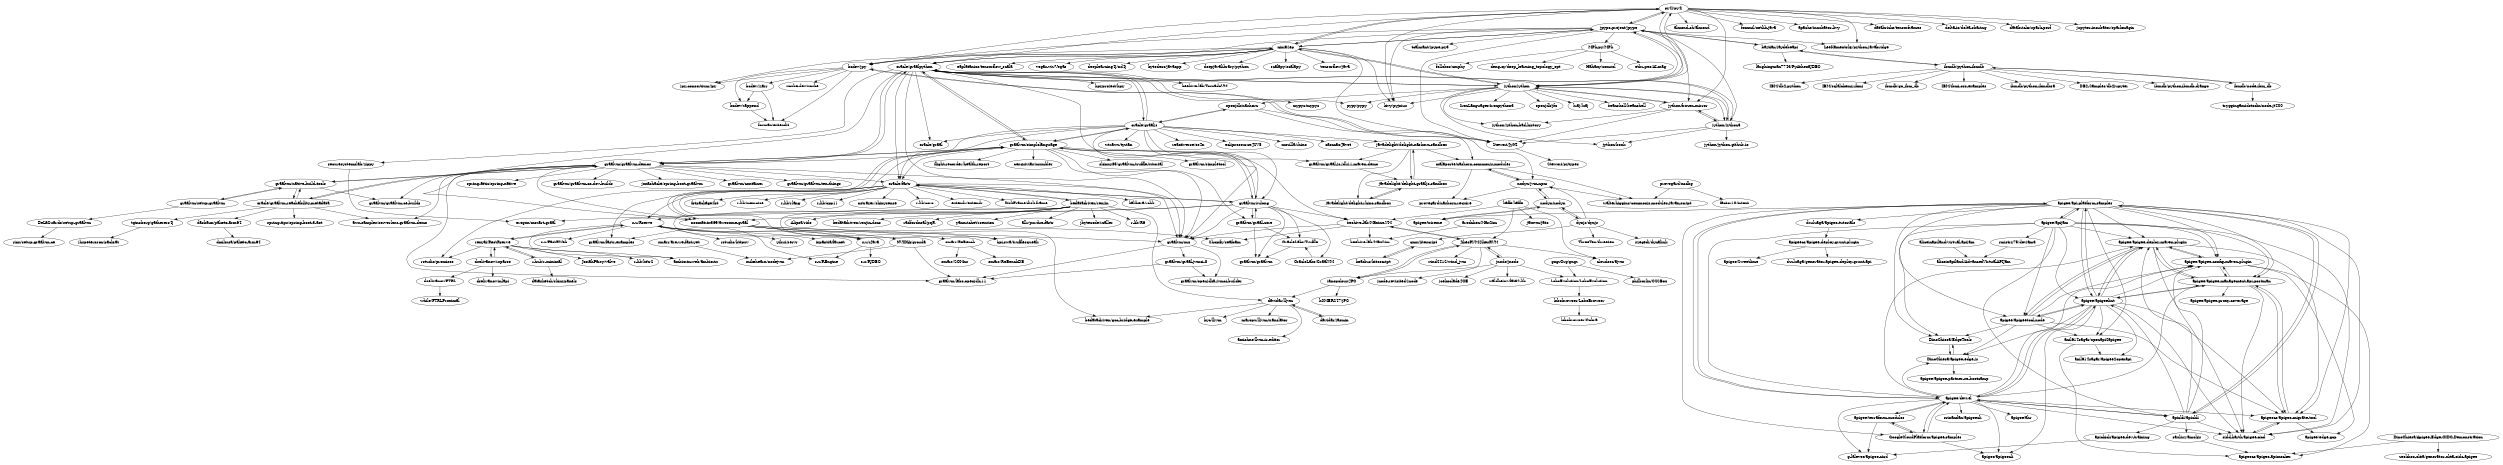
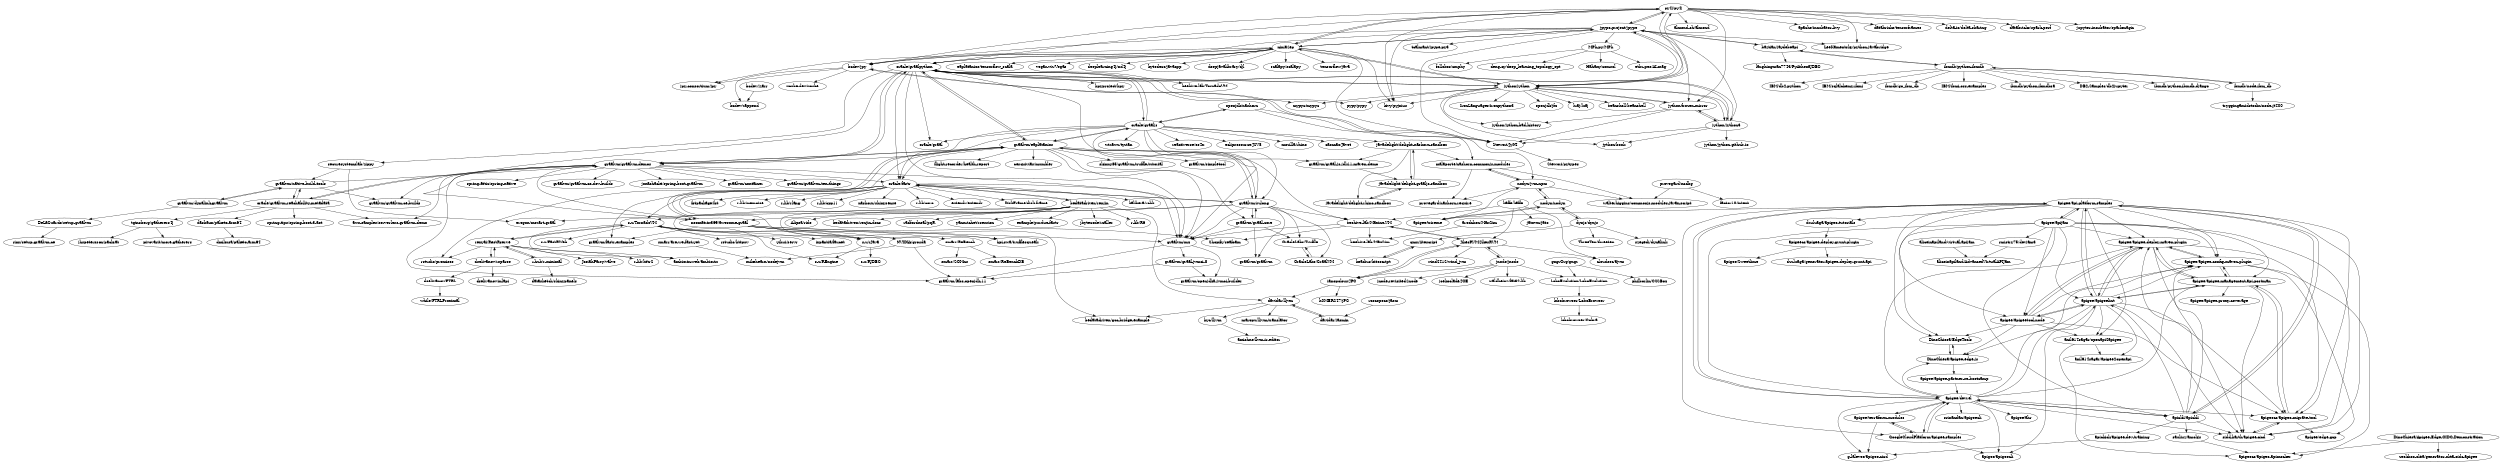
node "fommil/netlib-java": removed
node "deepjavalibrary/python": label "deepjavalibrary/python" -> "deepjavalibrary/djl"
edge "bcdev/jpy" -> "bcdev/jzarr": removed
edge "jython/jython" -> "openjdk/nashorn": now "jython/jython" -> "mypyc/mypyc"
node "forman/extendit": removed
node "graalvm/simplelanguage": label "graalvm/simplelanguage" -> "graalvm/eaplatanios"
edge "graalvm/graalvm-demos" -> "graalvm/native-build-tools": now "securesystemslab/zippy" -> "graalvm/native-build-tools"
edge "dynjs/dynjs" -> "nodyn/jvm-npm": now "apigee/trireme" -> "nodyn/jvm-npm"
node "graalvm/setup-graalvm": label "graalvm/setup-graalvm" -> "graalvm/dynalink-graalvm"
node "nstrayer/shinysense": label "nstrayer/shinysense" -> "nashorn/shinysense"
node "s-u/Rserve": label "s-u/Rserve" -> "s-u/TornadoVM"
node "allr/purdue-fastr": label "allr/purdue-fastr" -> "example/purdue-fastr"
edge "apigee/api-platform-samples" -> "apigee/apigee-management-api-postman": removed
edge "graalvm/graal-core" -> "graalvm/mx": added
node "pivovarit/more-gatherers": added
edge "OracleLabs/Truffle" -> "graalvm/graalvm": now "OracleLabs/Truffle" -> "OracleLabs/GraalVM"
edge "JikesRVM/JikesRVM" -> "jnode-revisited/jnode": now "jnode/jnode" -> "jnode-revisited/jnode"
node "roscopeco/jasm": added
edge "davidar/lljvm" -> "amishne/llvm-ir-editor": now "hyc/lljvm" -> "amishne/llvm-ir-editor"
edge "apigee/apigeelint" -> "apigee/devrel": now "apigee/apigee-partner-se-bootcamp" -> "apigee/devrel"
